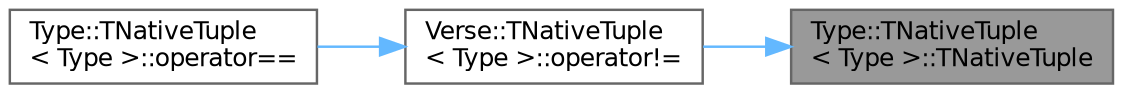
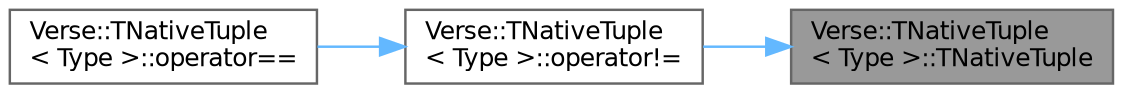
node "Type::TNativeTuple < Type >::operator==": label "Type::TNativeTuple < Type >::operator==" -> "Verse::TNativeTuple < Type >::operator=="
node "Type::TNativeTuple < Type >::TNativeTuple": label "Type::TNativeTuple < Type >::TNativeTuple" -> "Verse::TNativeTuple < Type >::TNativeTuple"
